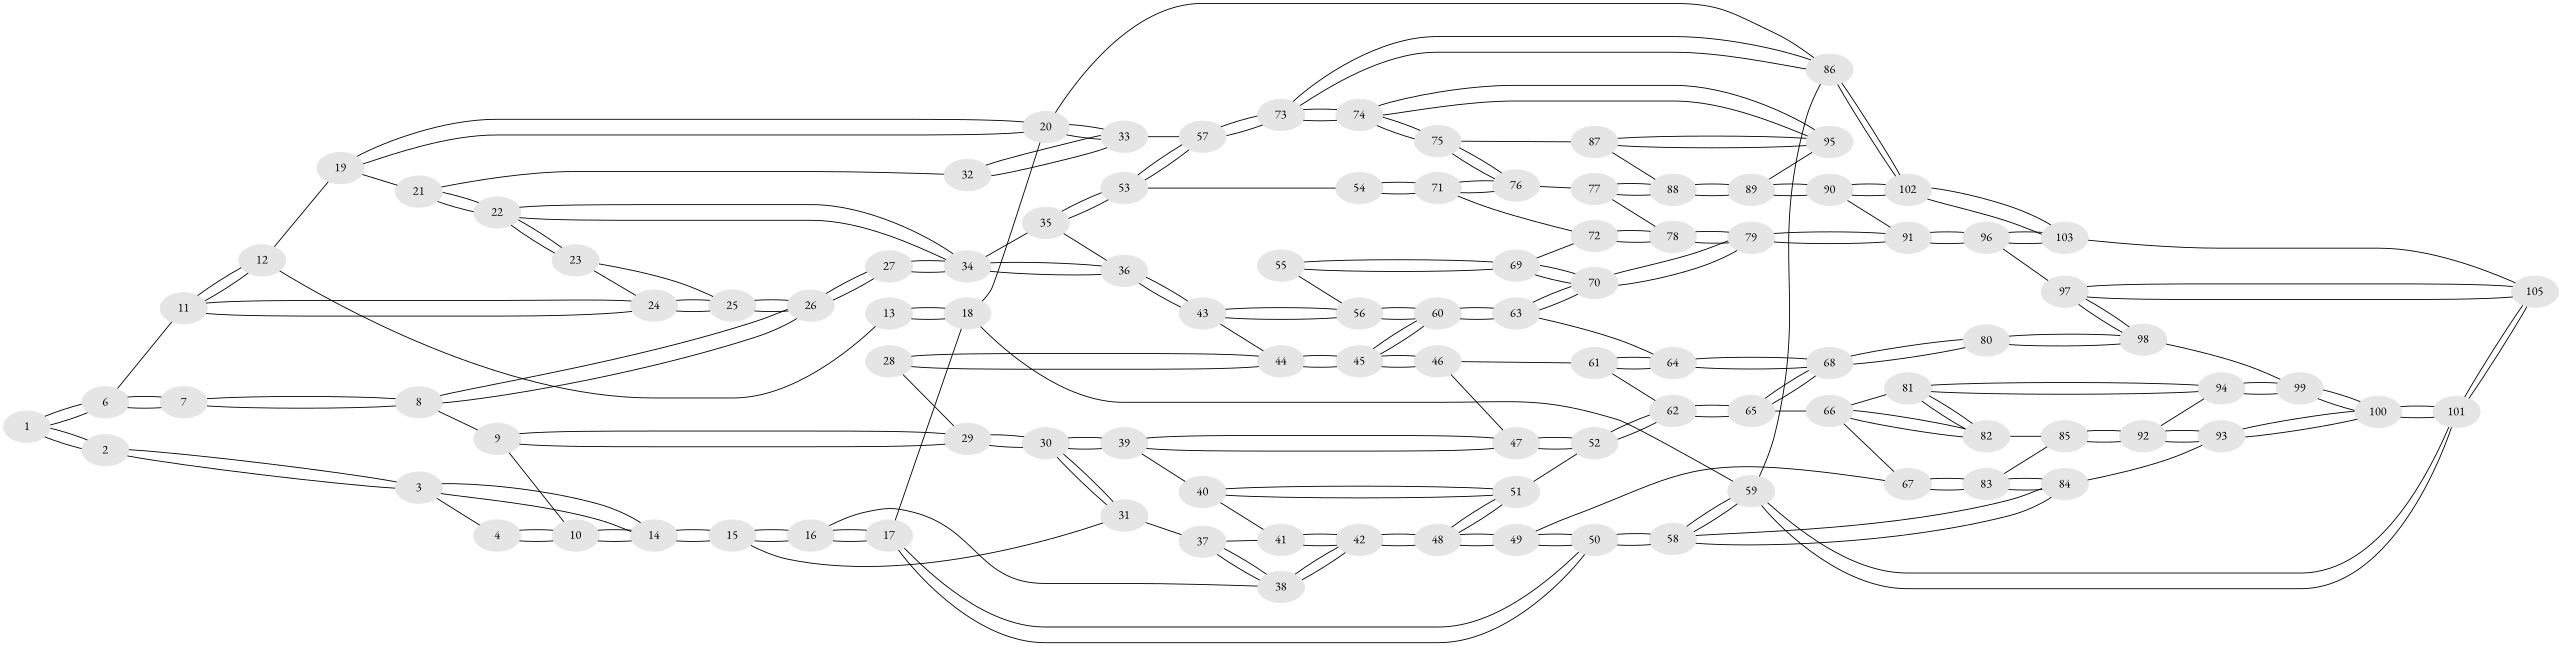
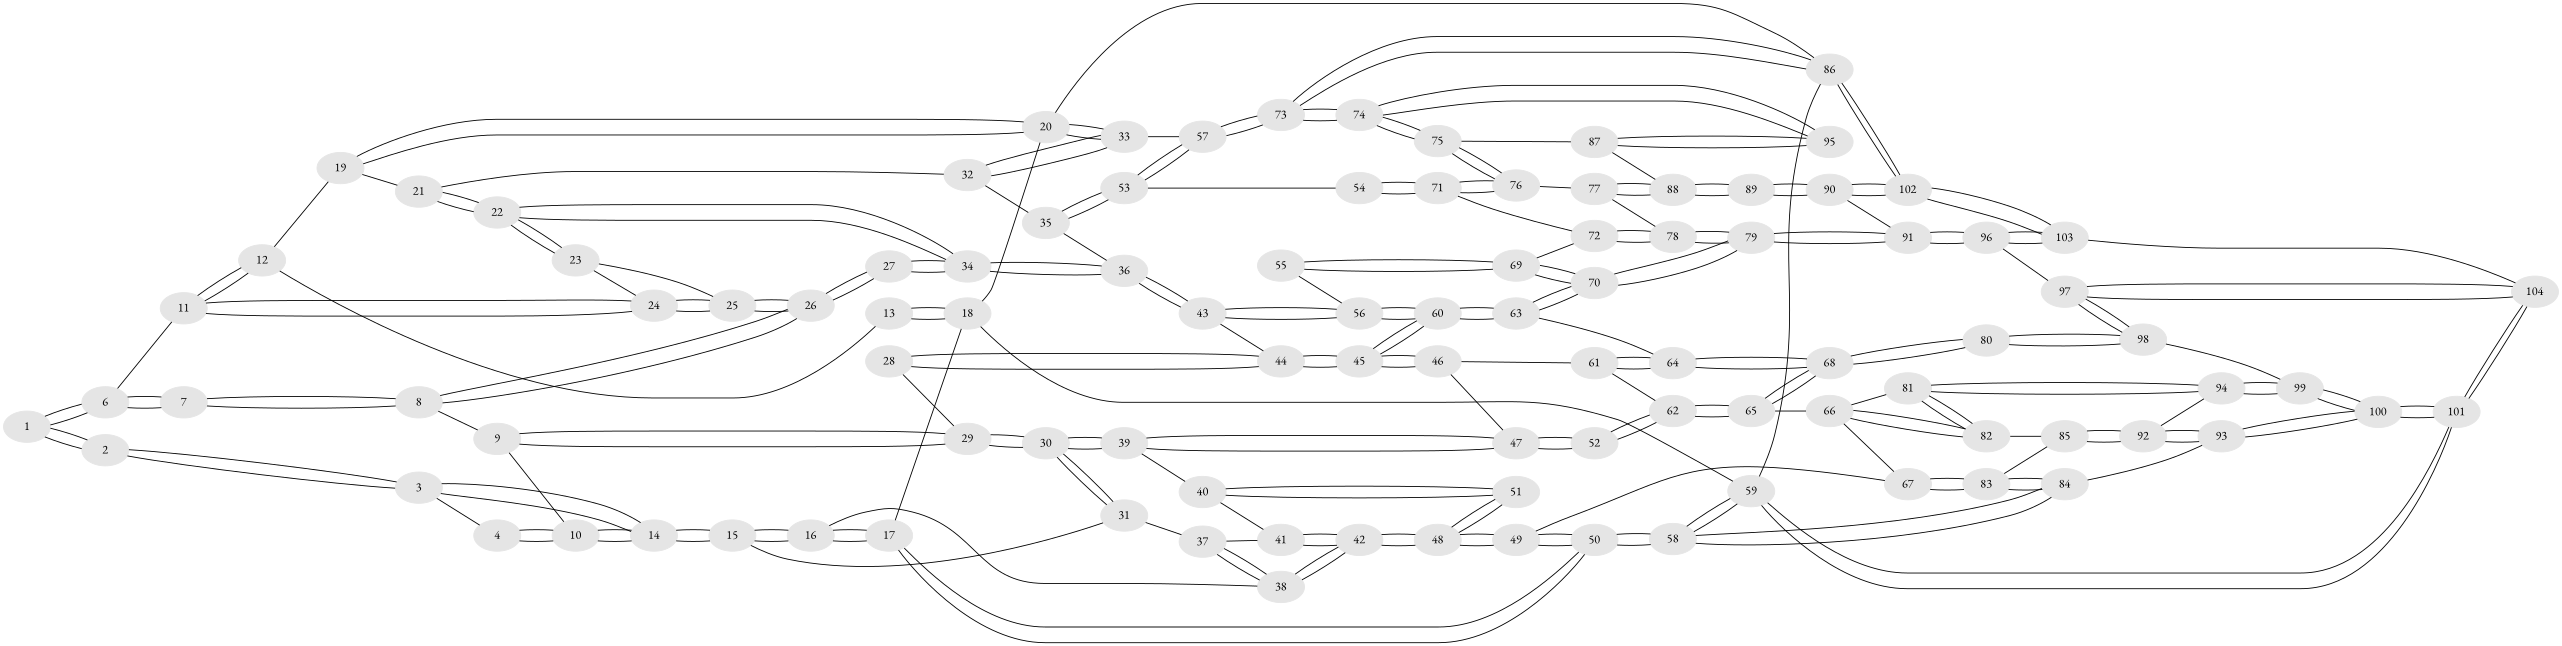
edge "95" -- "89": removed
edge "35" -- "34": now "35" -- "32"
node "105": label "105" -> "104"
edge "52" -- "51": removed
